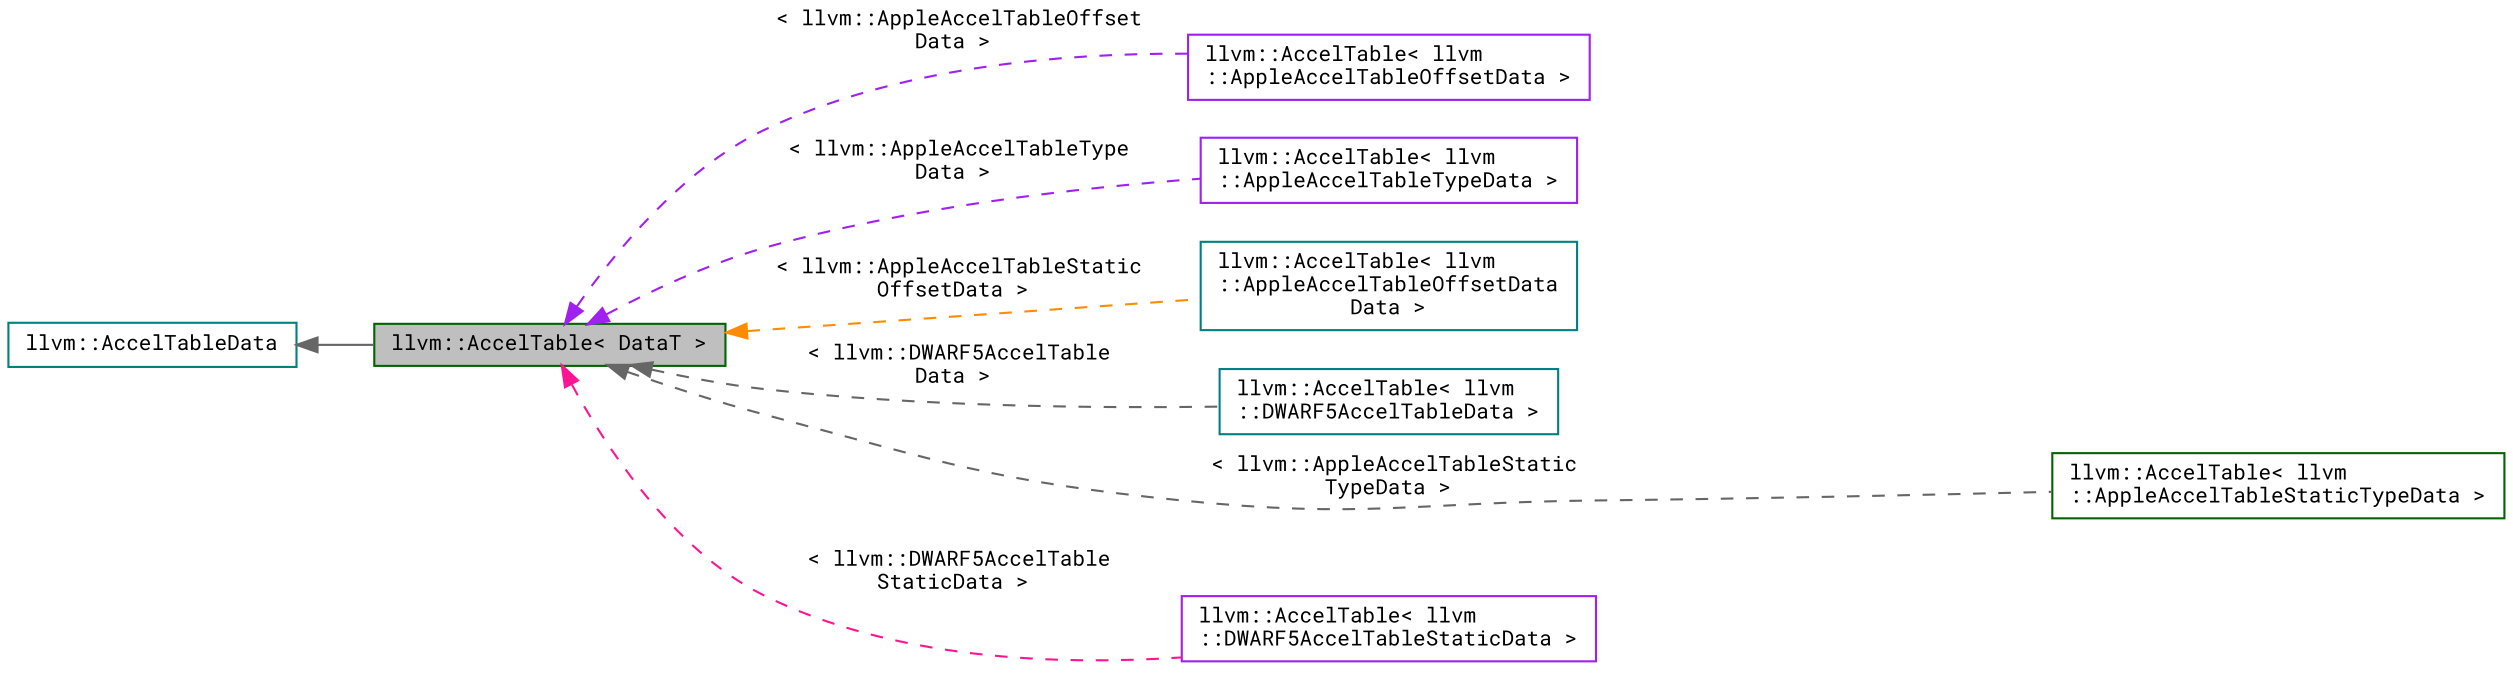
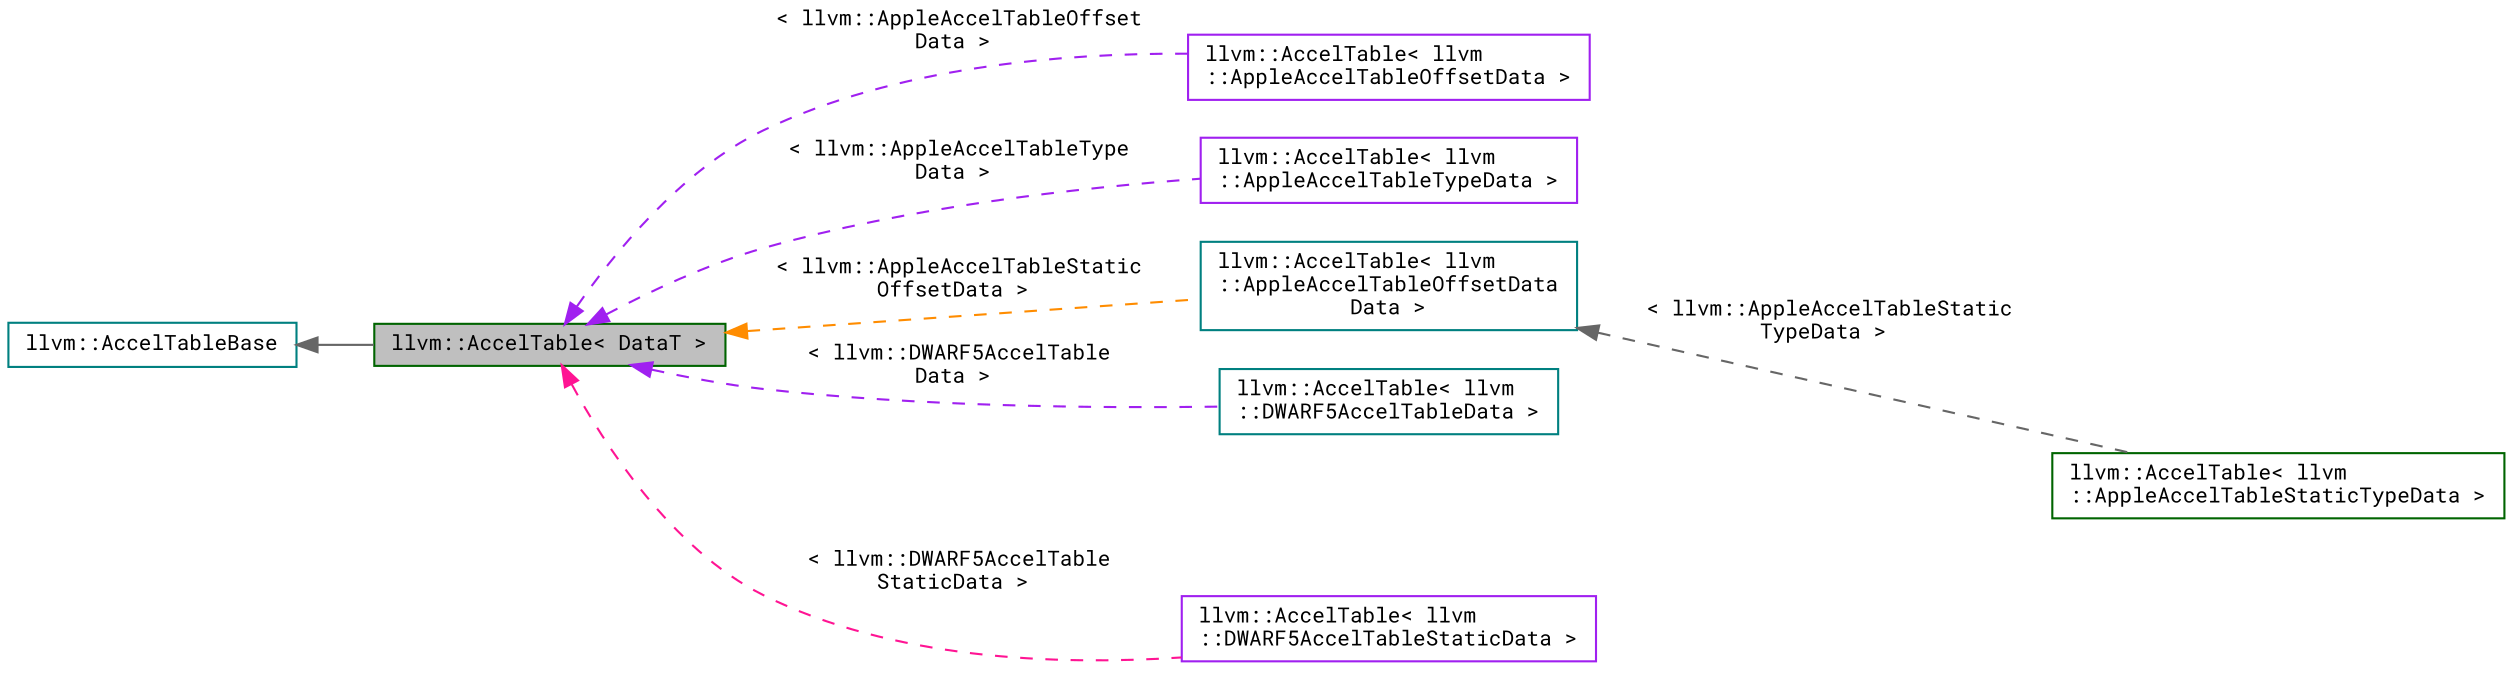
node "llvm::AccelTableData": label "llvm::AccelTableData" -> "llvm::AccelTableBase"
edge "llvm::AccelTable< llvm ::DWARF5AccelTableData >" -> "llvm::AccelTable< DataT >": color gray40 -> purple
edge "llvm::AccelTable< llvm ::AppleAccelTableStaticTypeData >" -> "llvm::AccelTable< DataT >": now "llvm::AccelTable< llvm ::AppleAccelTableStaticTypeData >" -> "llvm::AccelTable< llvm ::AppleAccelTableOffsetData Data >"
